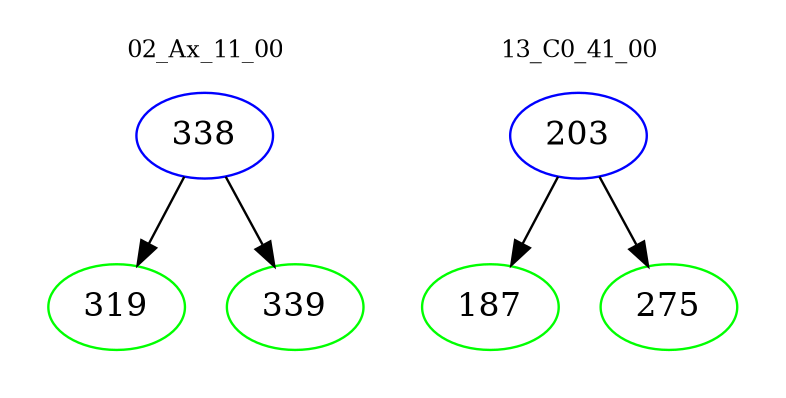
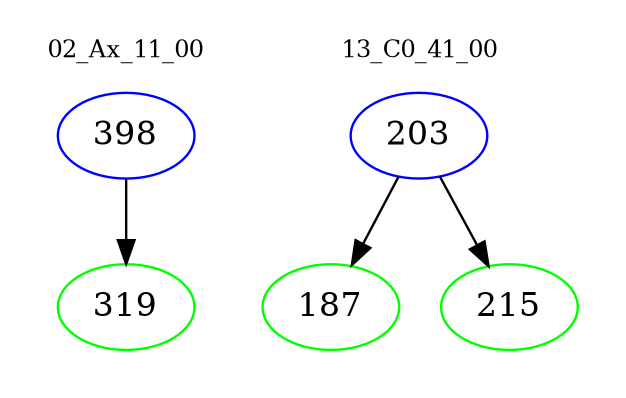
node "338": label "338" -> "398"
node "339": removed
node "275": label "275" -> "215"
